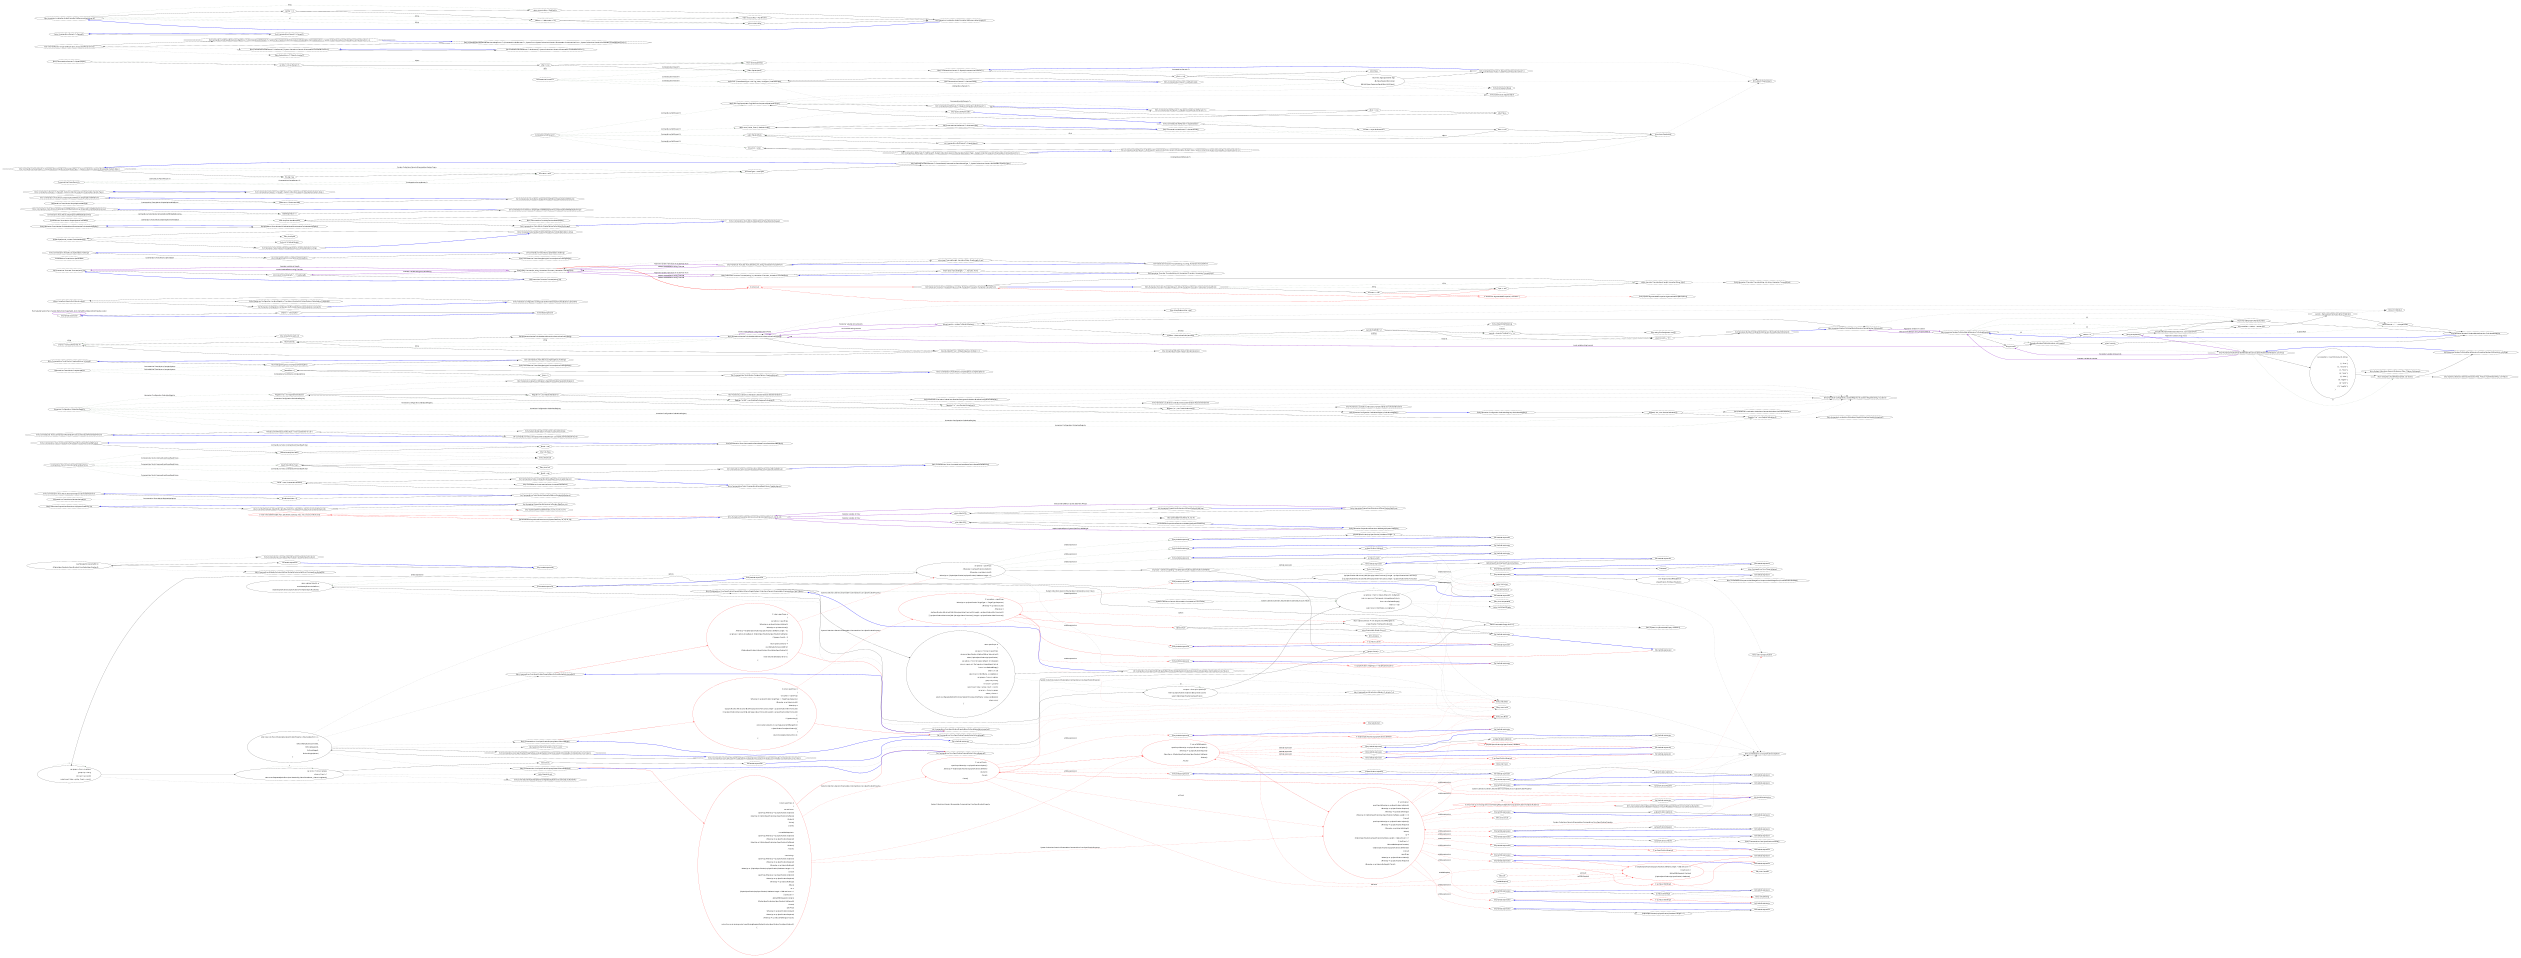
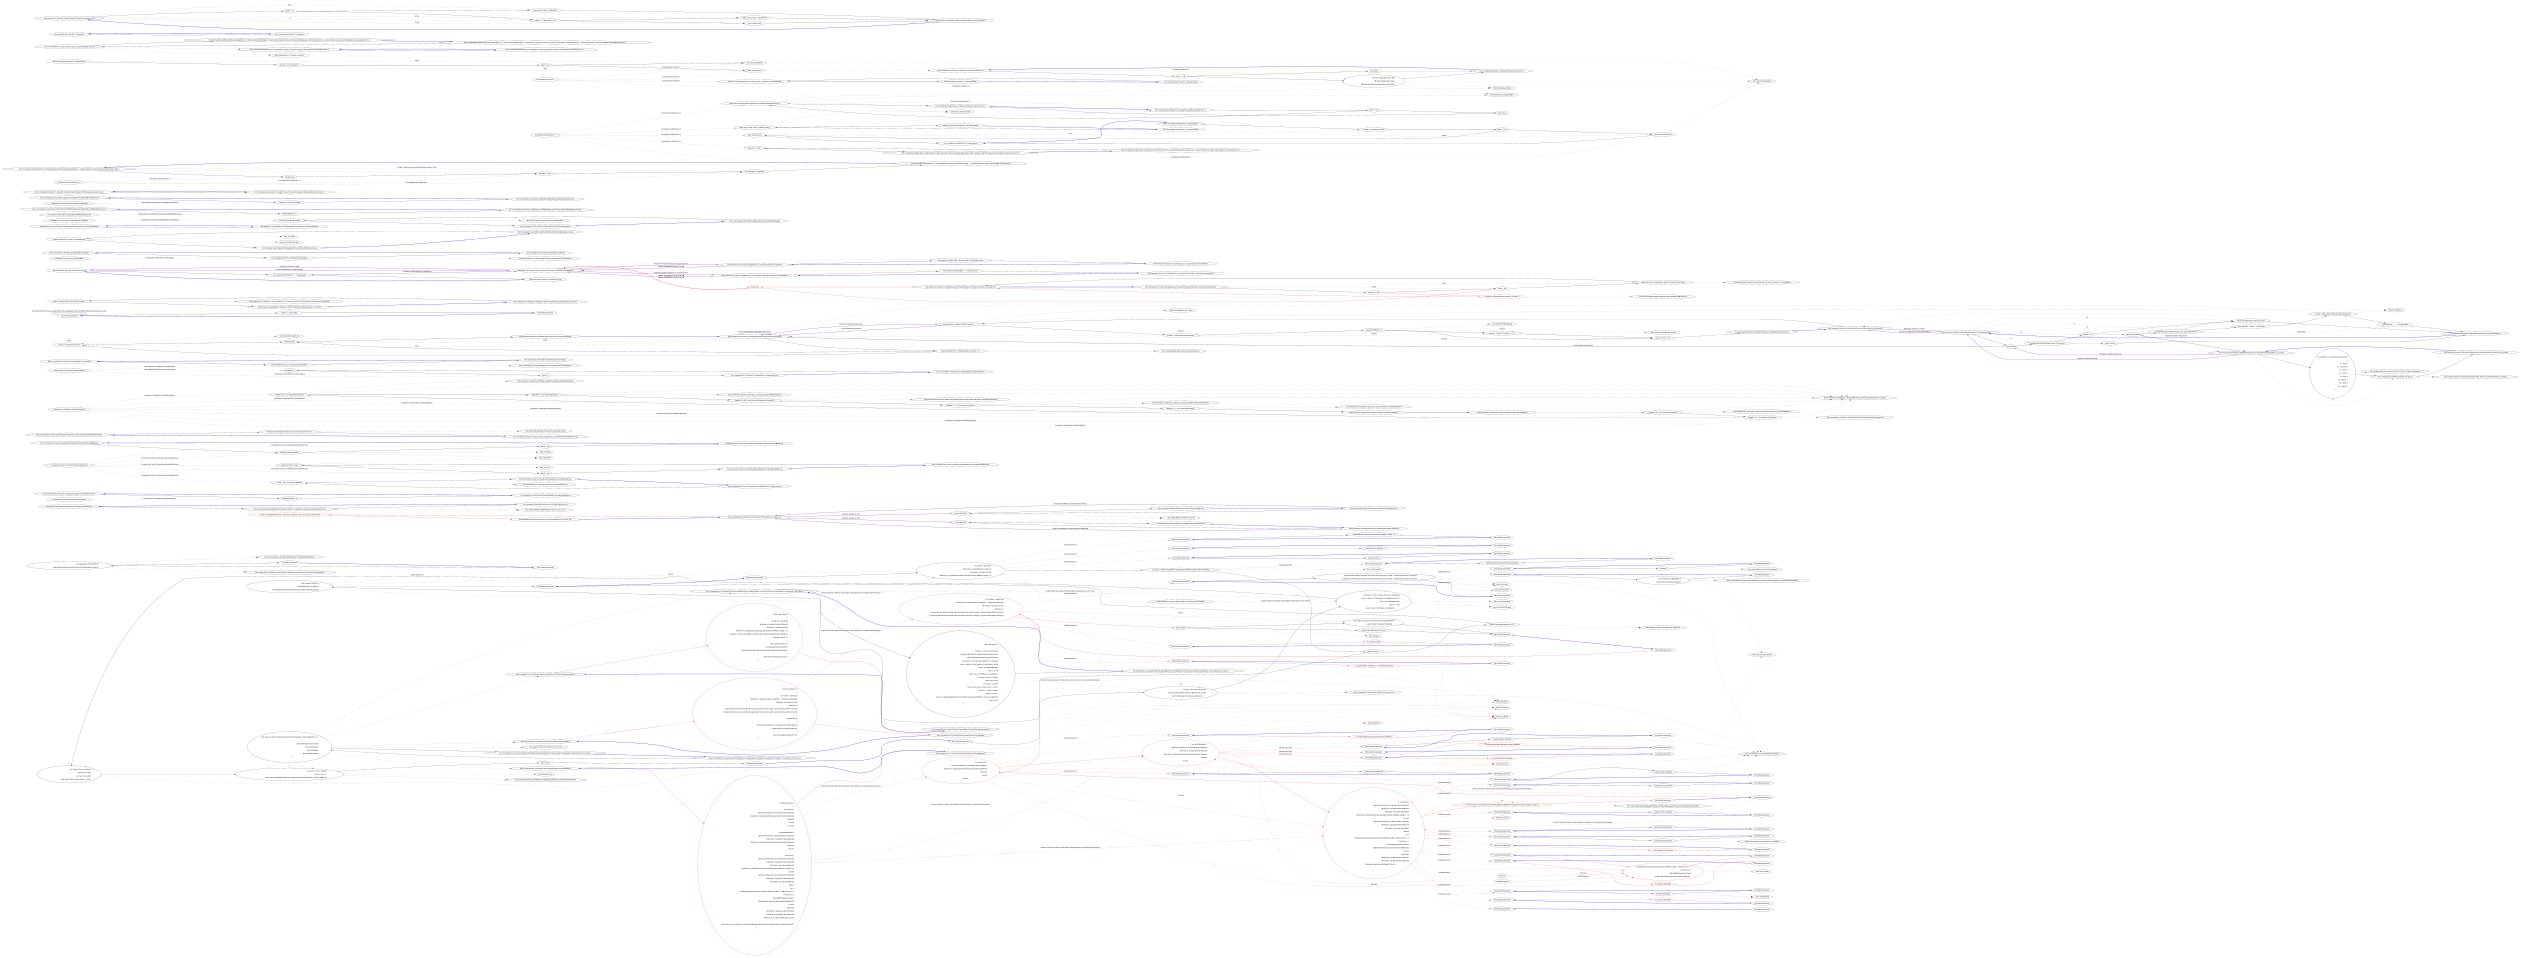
edge "Entry object.GetHashCode()" -> "Entry CommandLine.NotParsed<T>.Equals(object)": now "Exit CommandLine.NotParsed<T>.Equals(object)" -> "Entry CommandLine.NotParsed<T>.Equals(object)"
node "((OptionSpecification)sp.Specification).SetName.Length == 0": removed
